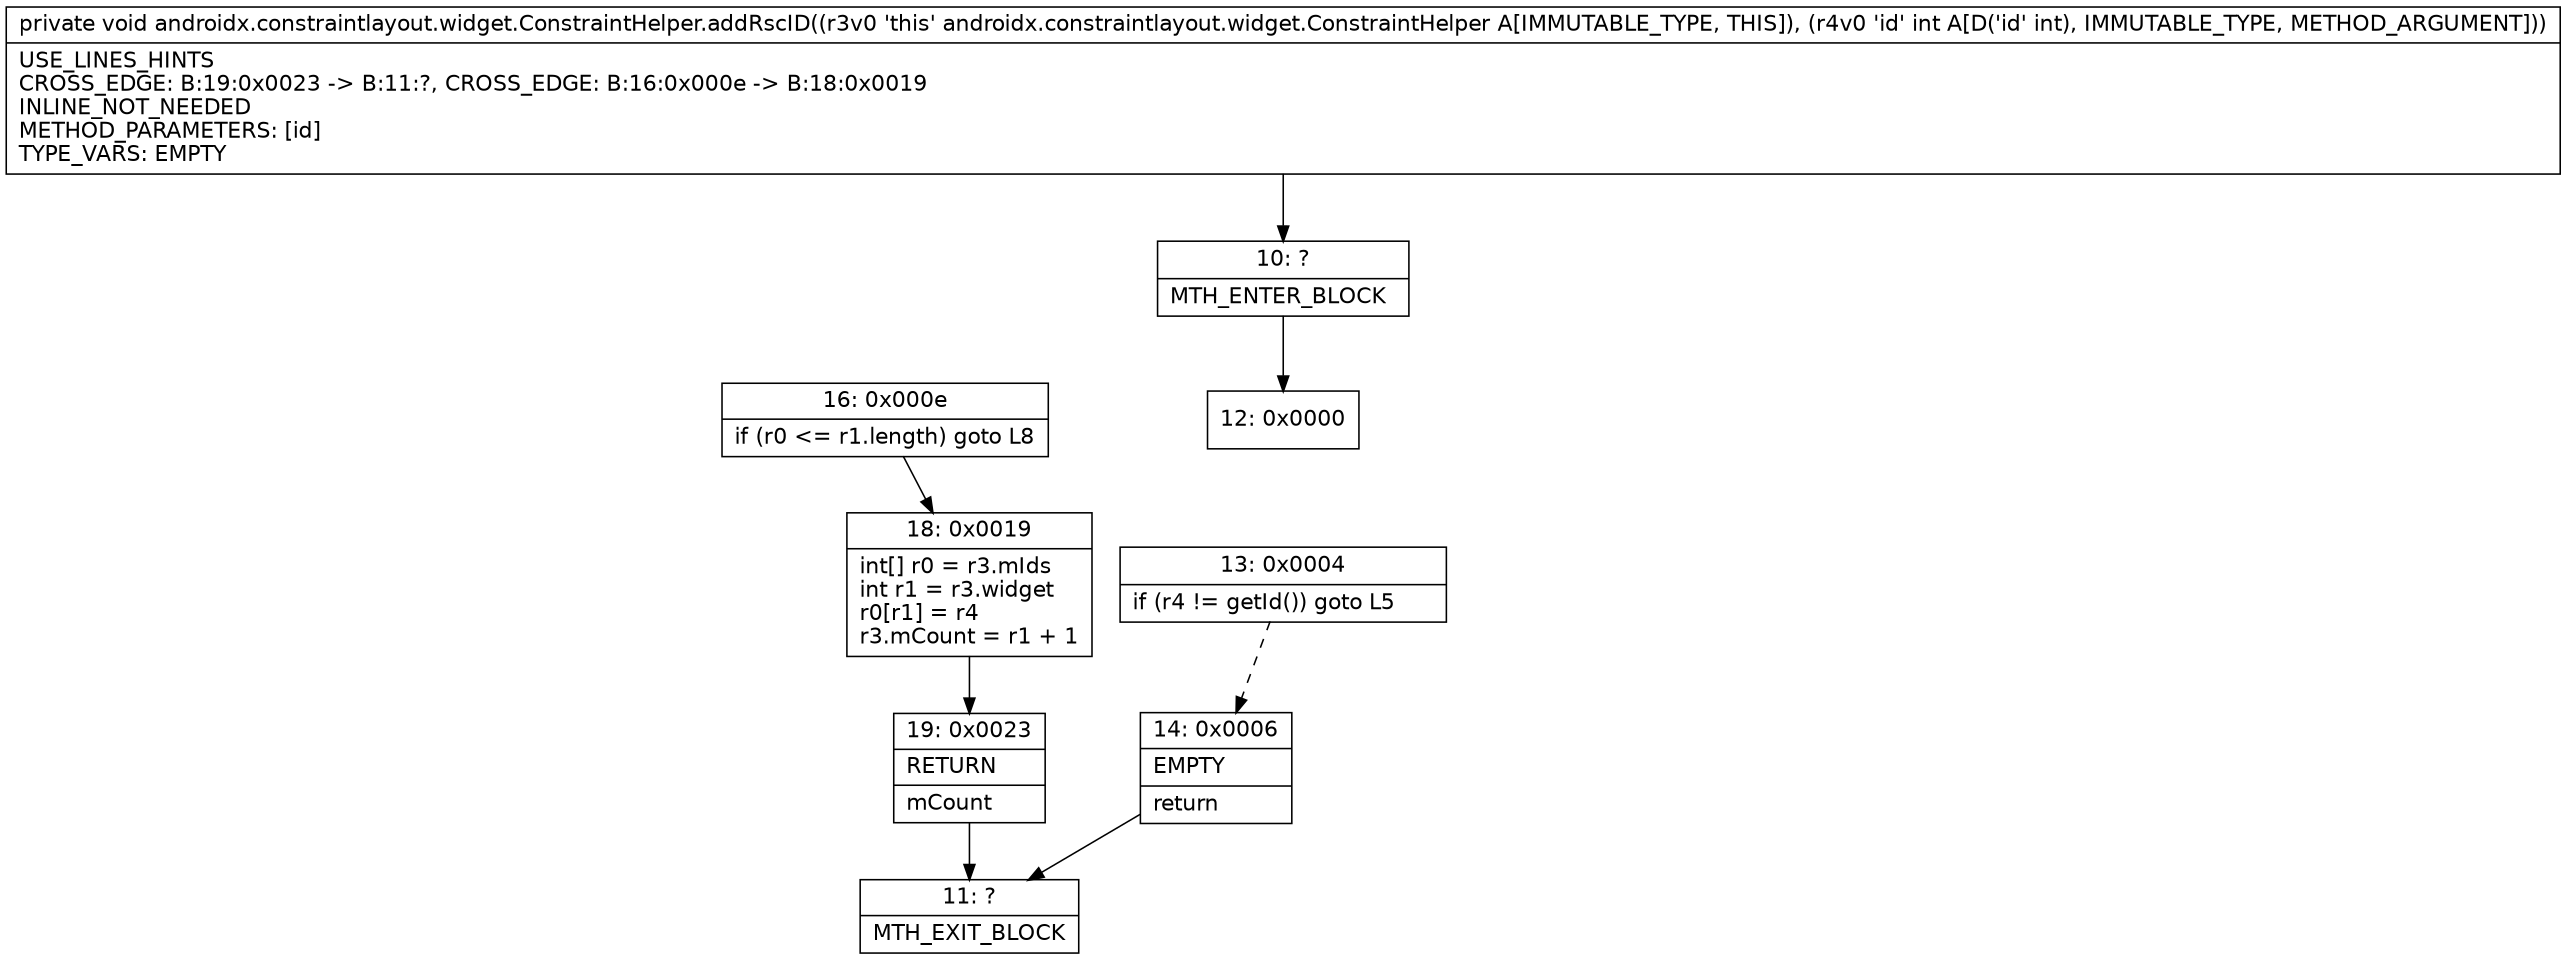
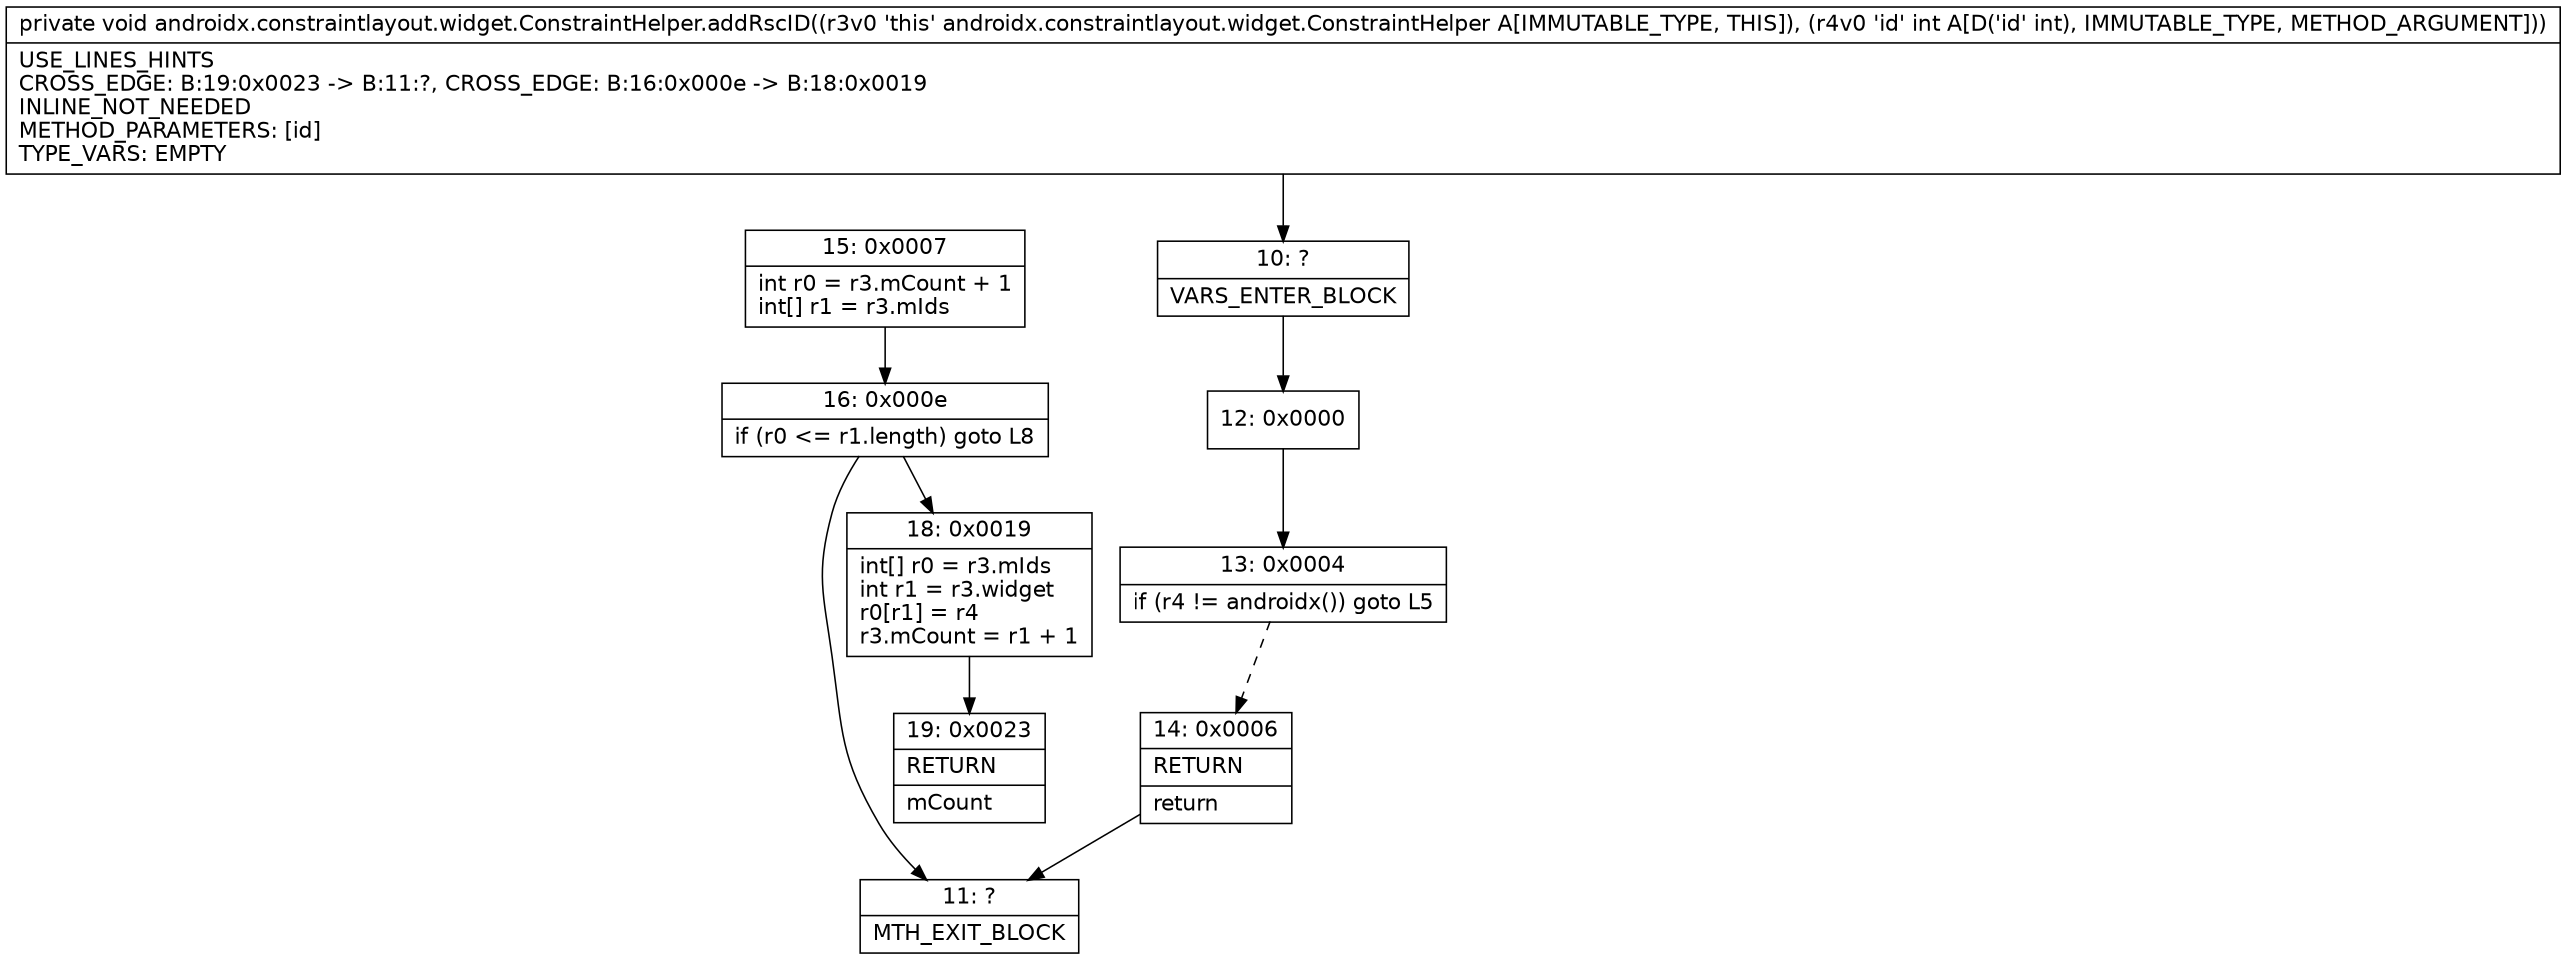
node "15: 0x0007": added
node "10: ?": text "MTH_ENTER_BLOCK" -> "VARS_ENTER_BLOCK"
edge "12: 0x0000" -> "13: 0x0004": added
node "13: 0x0004": text "if (r4 != getId()) goto L5" -> "if (r4 != androidx()) goto L5"
node "14: 0x0006": text "EMPTY" -> "RETURN"
edge "19: 0x0023" -> "11: ?": now "16: 0x000e" -> "11: ?"
